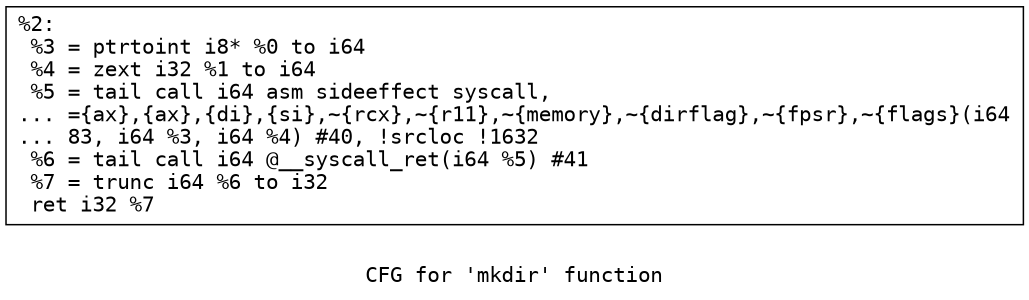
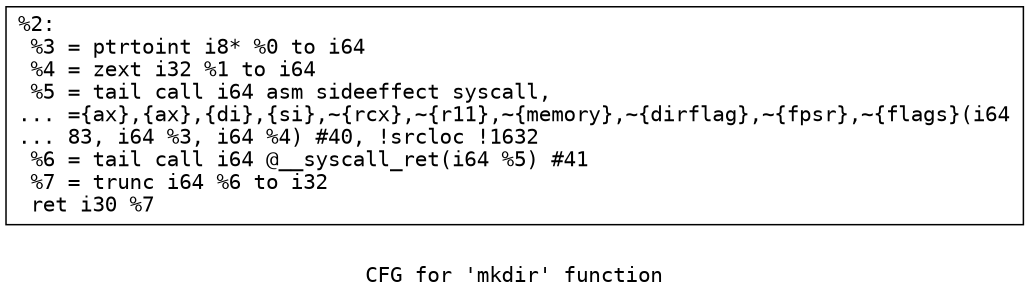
node "%2:": text "ret i32 %7" -> "ret i30 %7"
